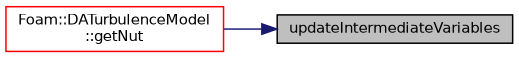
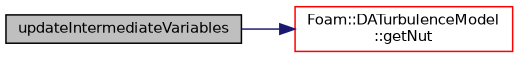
edge "Foam::DATurbulenceModel ::getNut" -> "updateIntermediateVariables": reversed
